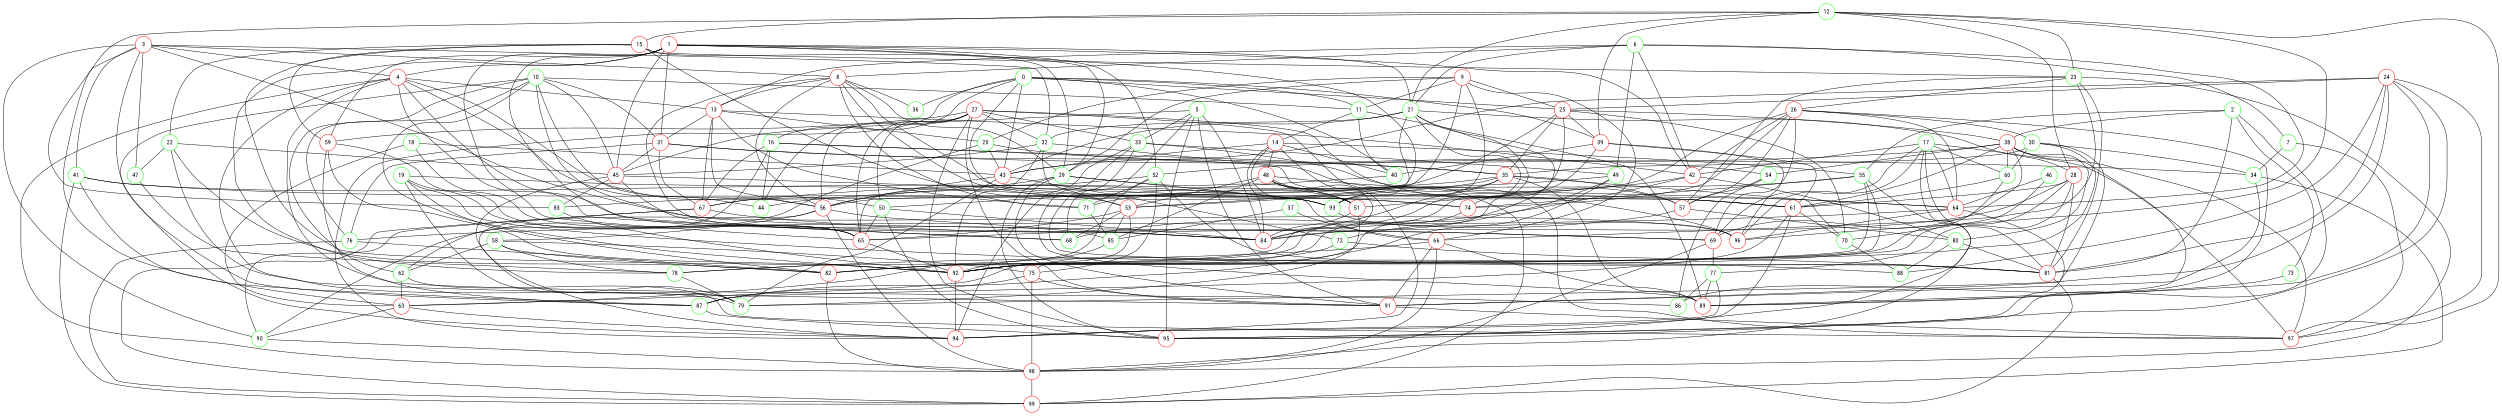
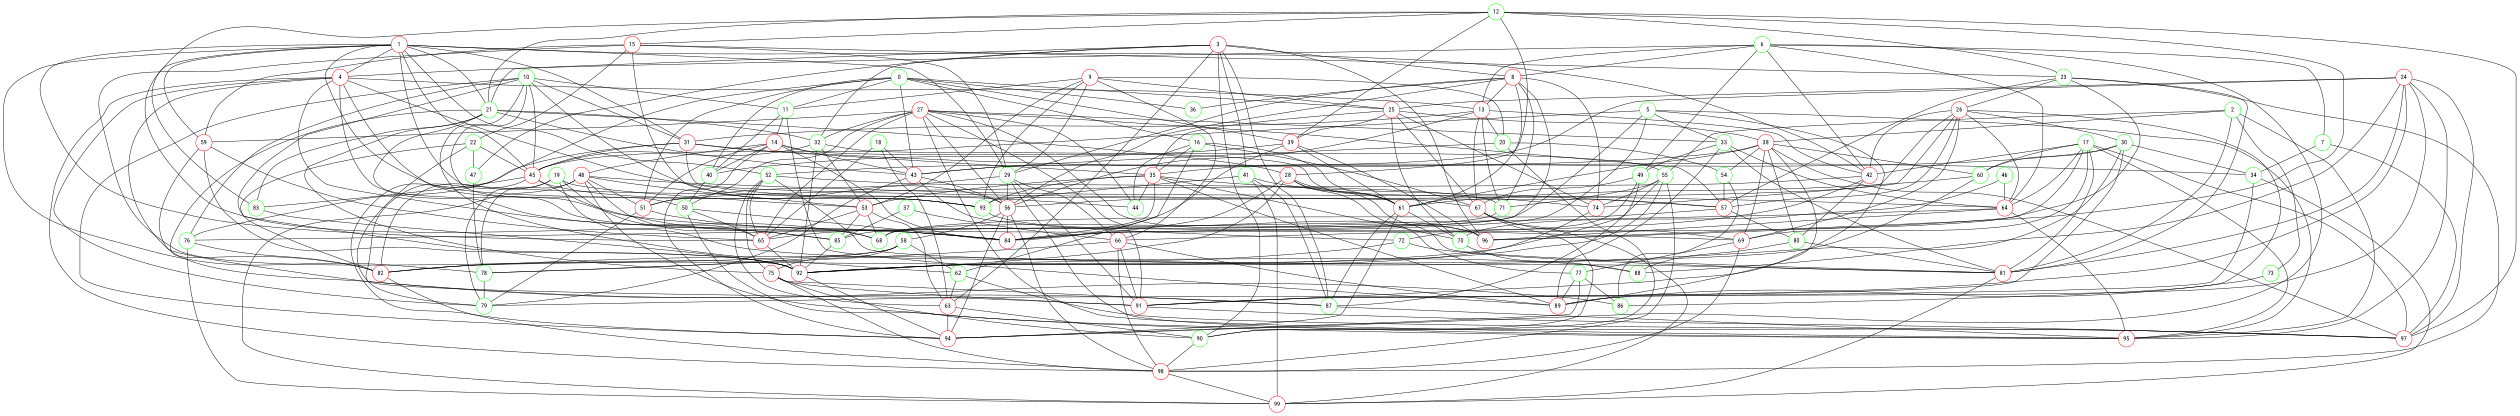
edge "1" -- "57": added
edge "33" -- "94": now "6" -- "94"
edge "75" -- "90": added
